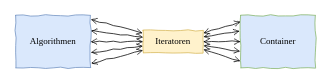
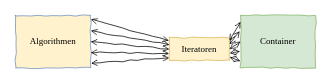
node "Algorithmen": fillcolor #dae8fc -> #fff2cc
node "Iteratoren": moved (173, 42) -> (199, 49)
node "Container": fillcolor #dae8fc -> #d5e8d4
